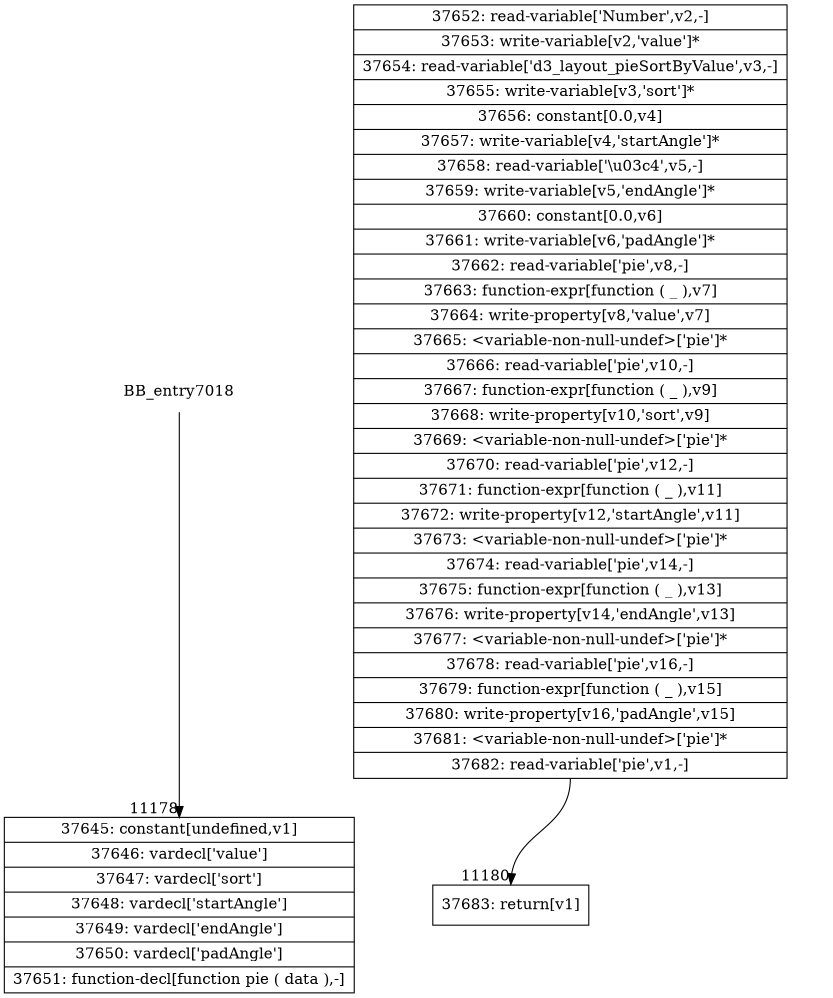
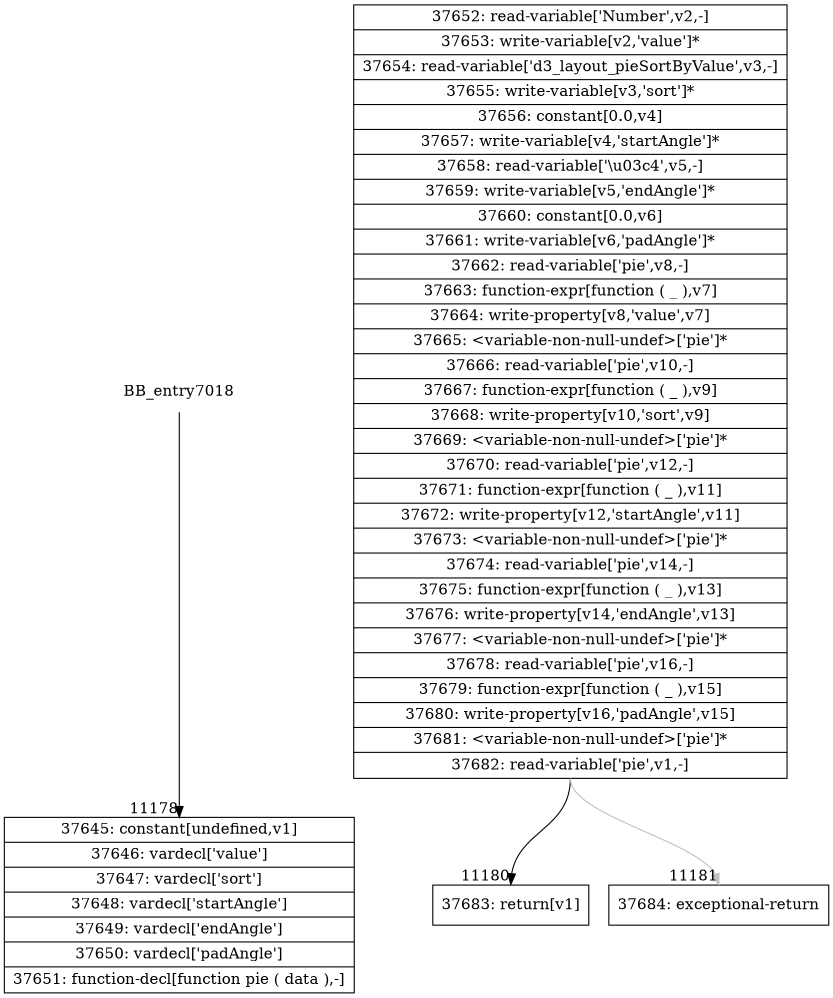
node "37684: exceptional-return": added
